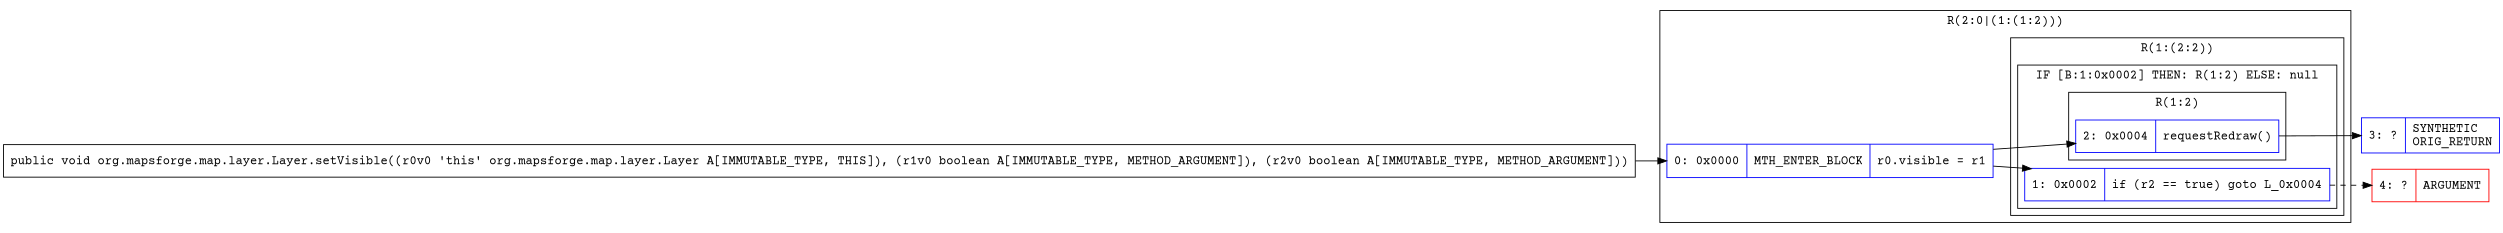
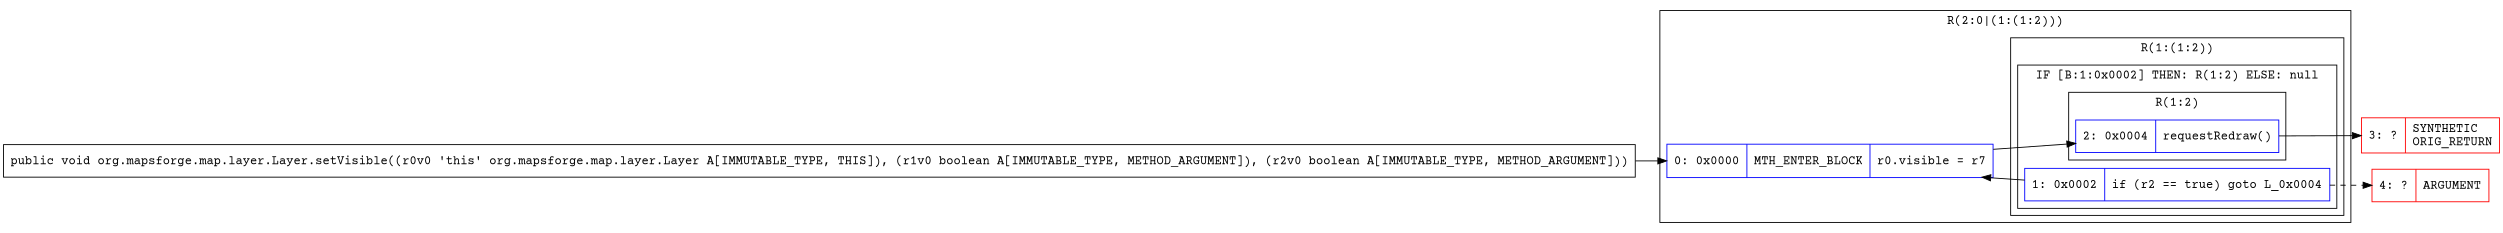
cluster "R(1:(2:2))": label "R(1:(2:2))" -> "R(1:(1:2))"
node "3: ?": color blue -> red
node "0: 0x0000": text "r0.visible = r1" -> "r0.visible = r7"
edge "0: 0x0000" -> "1: 0x0002": reversed
